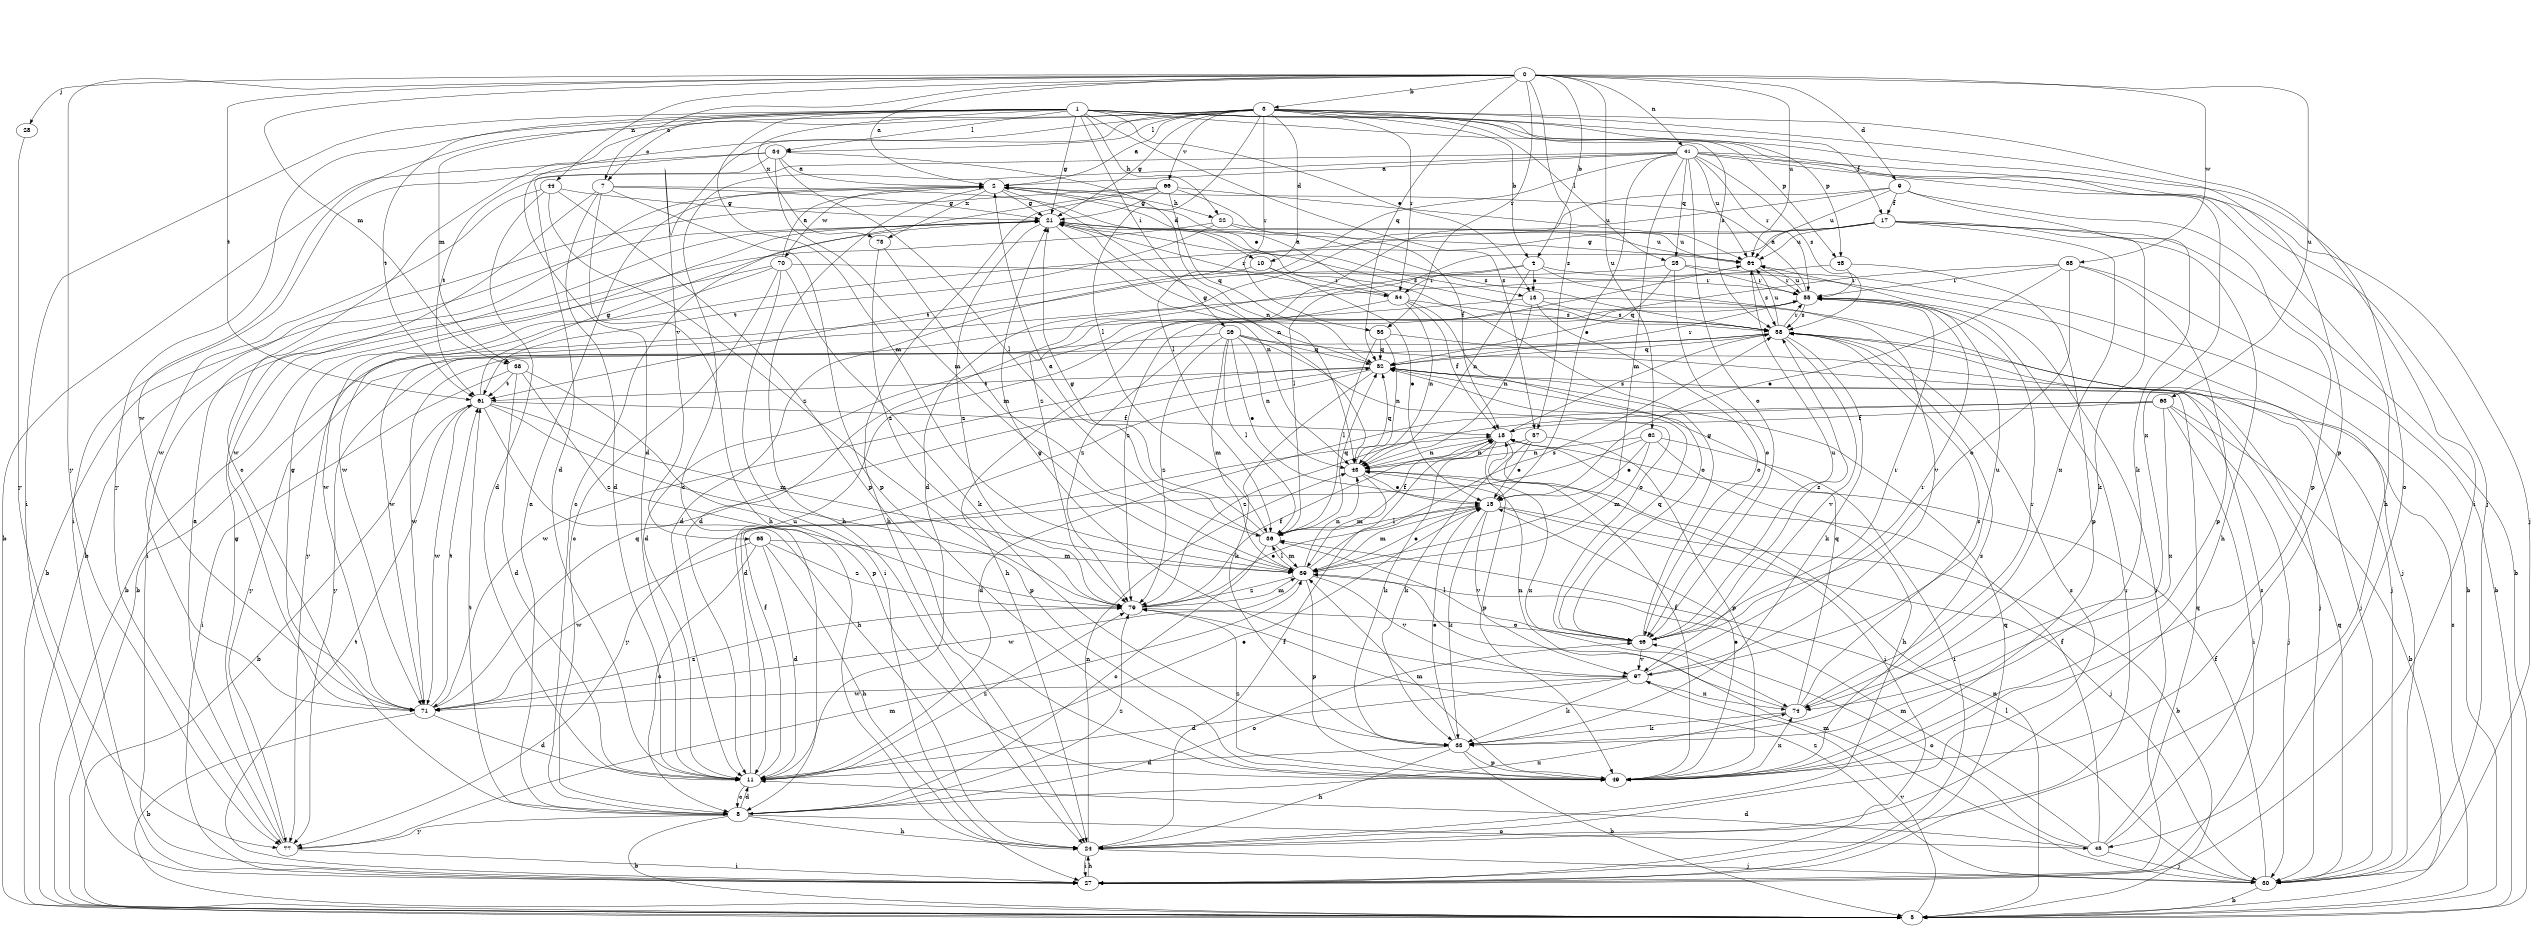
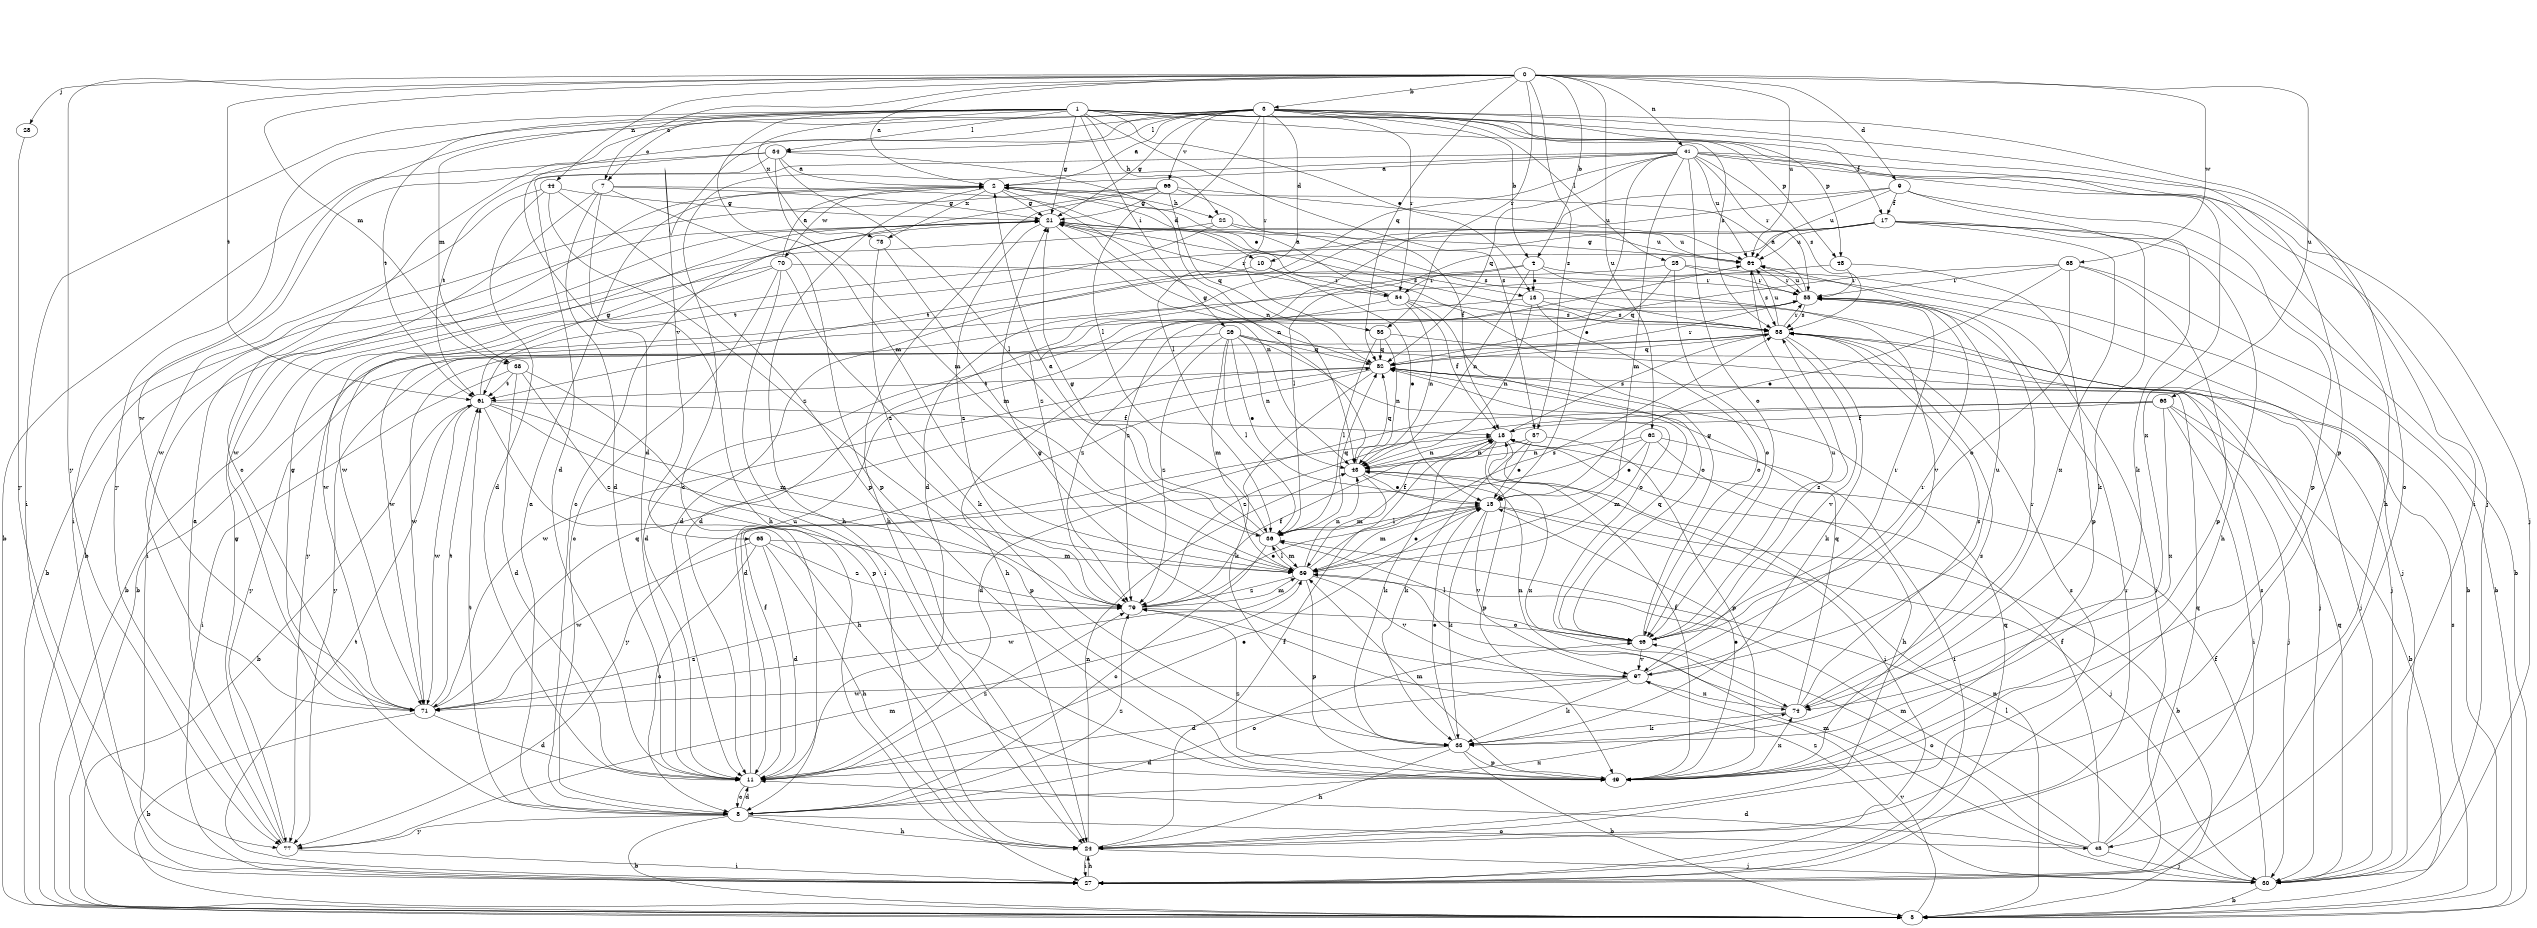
edge "41" -> "25": now "41" -> "52"
